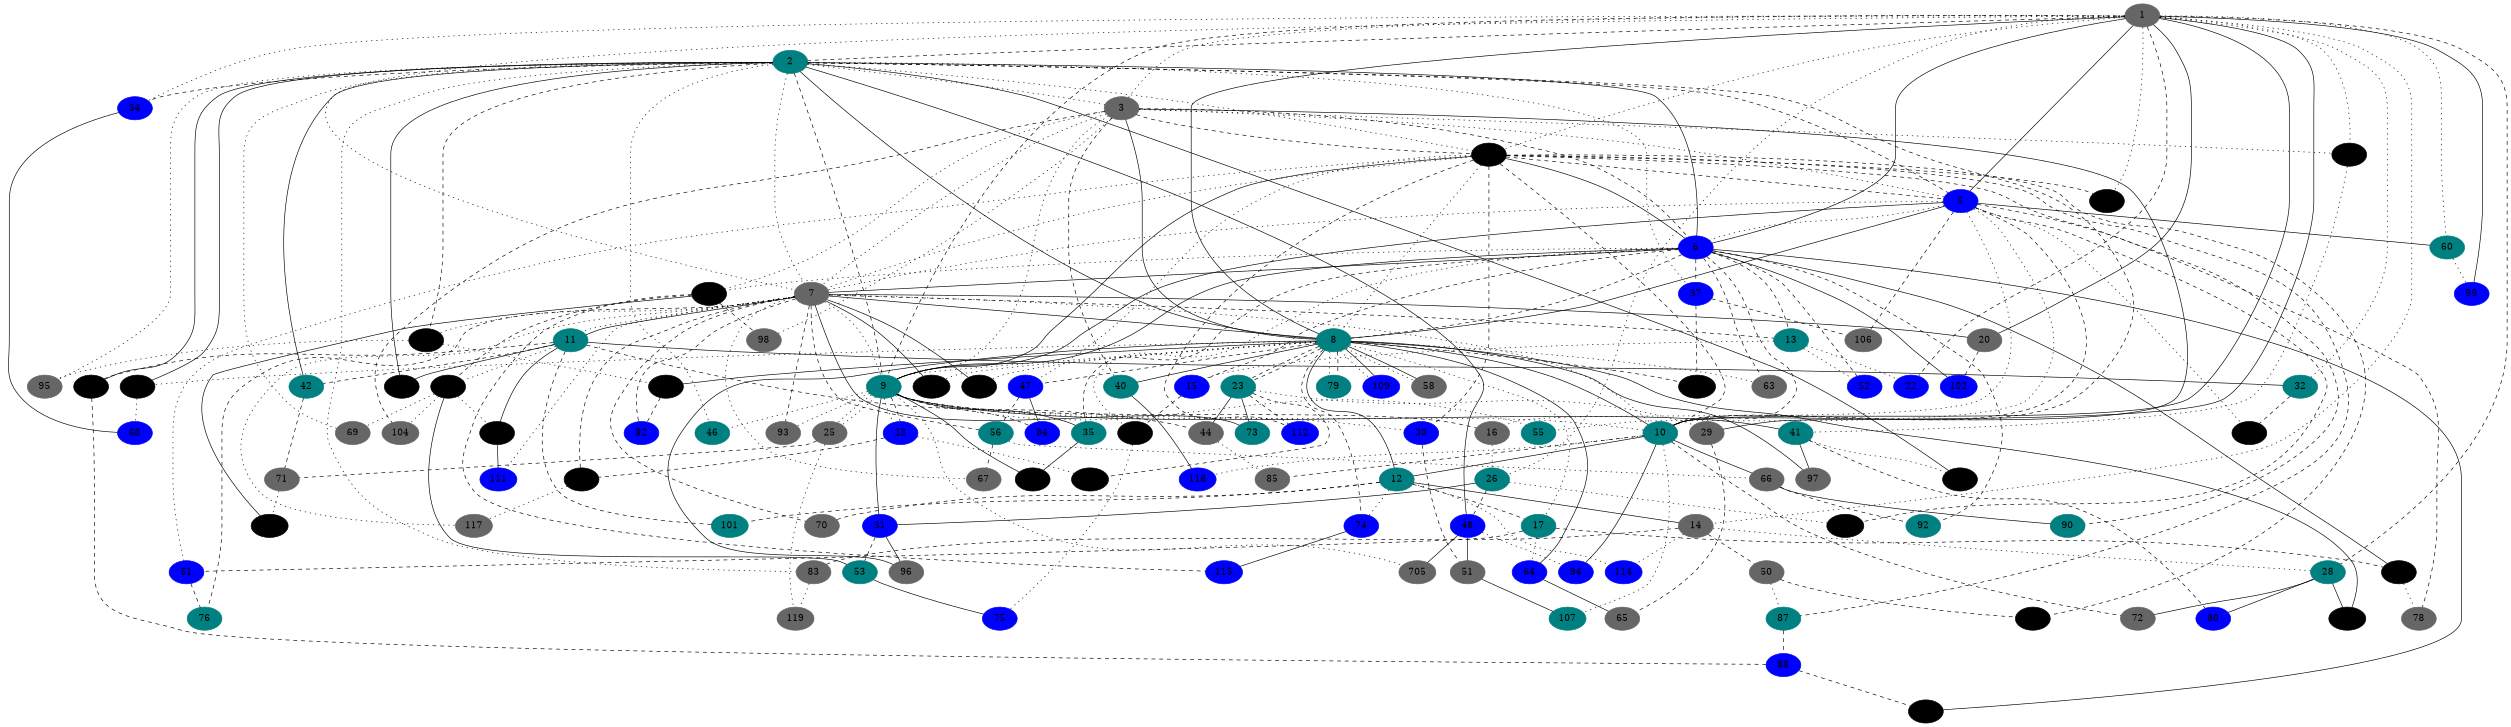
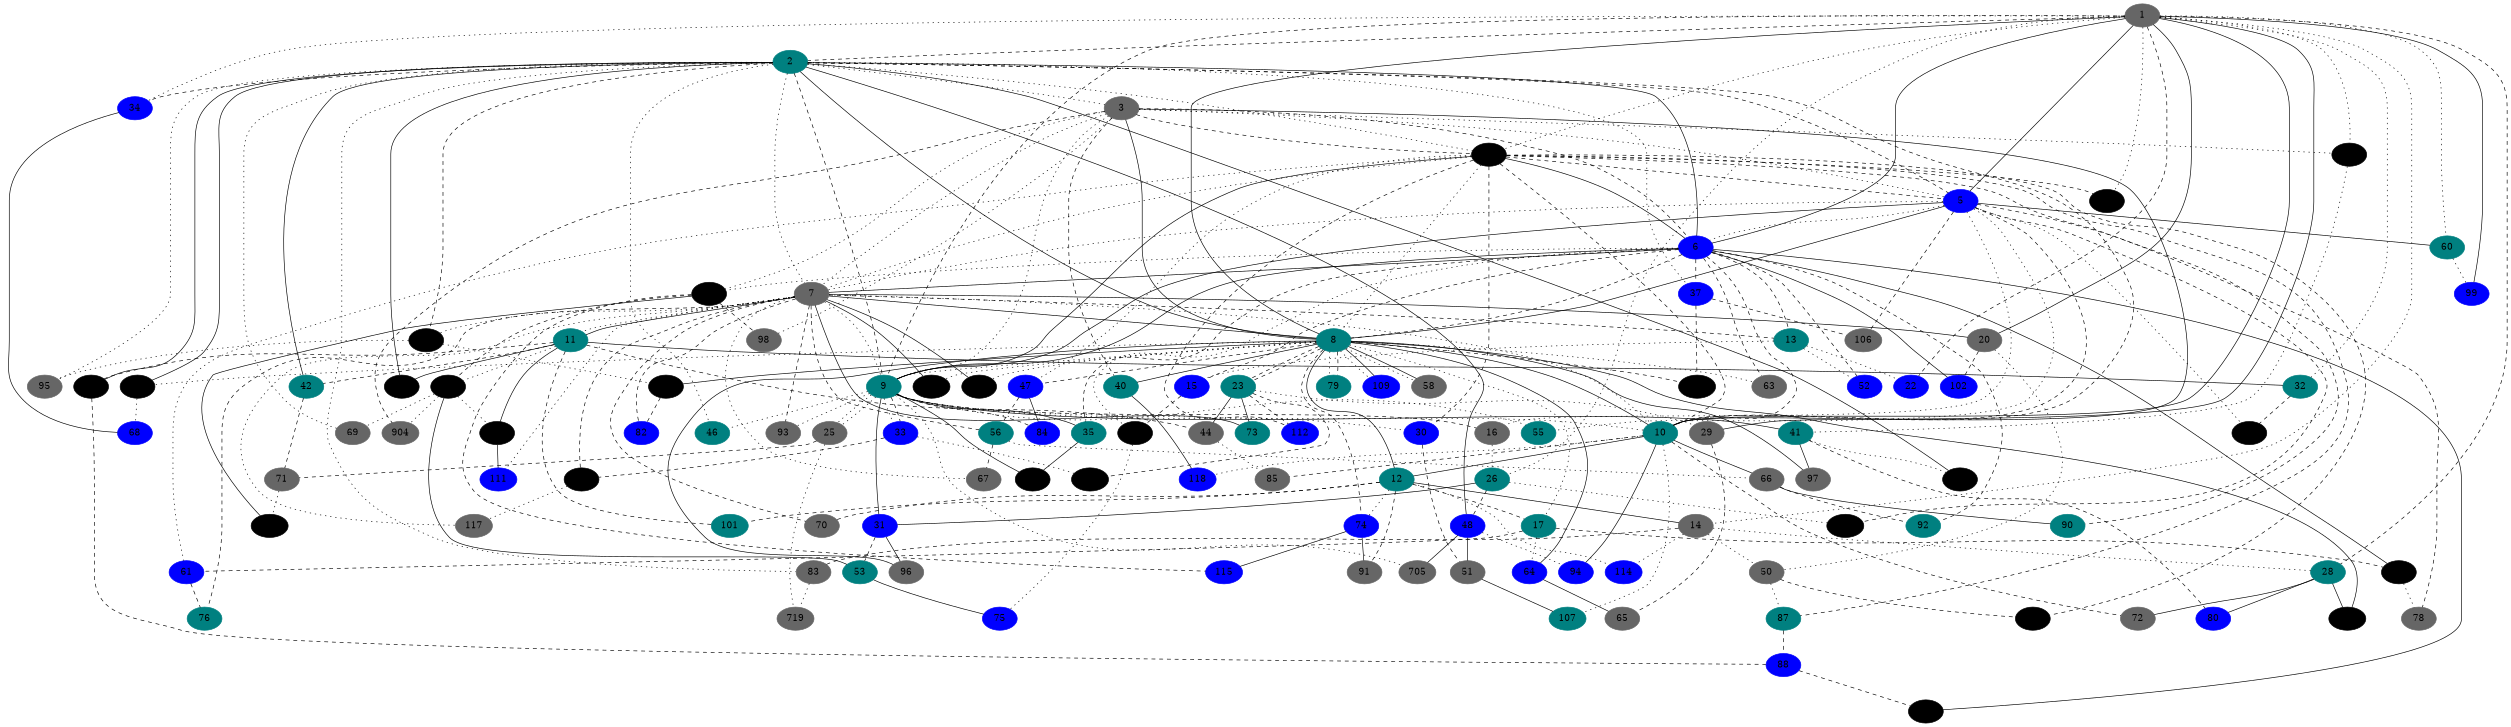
edge "1" -- "3": removed
edge "1" -- "7": removed
node "104": label "104" -> "904"
edge "20" -- "50": added
edge "14" -- "50": style dashed -> dotted
node "91": added
node "119": label "119" -> "719"
